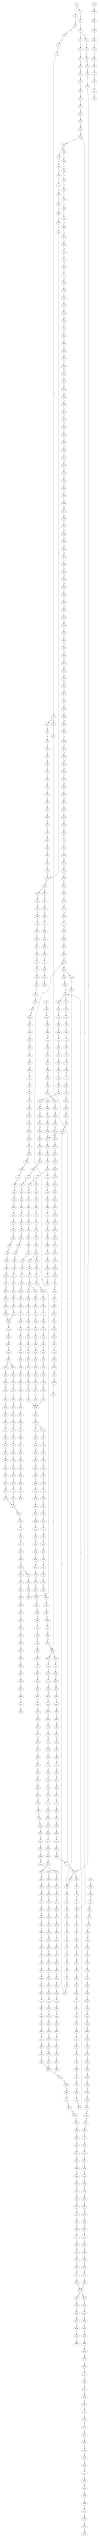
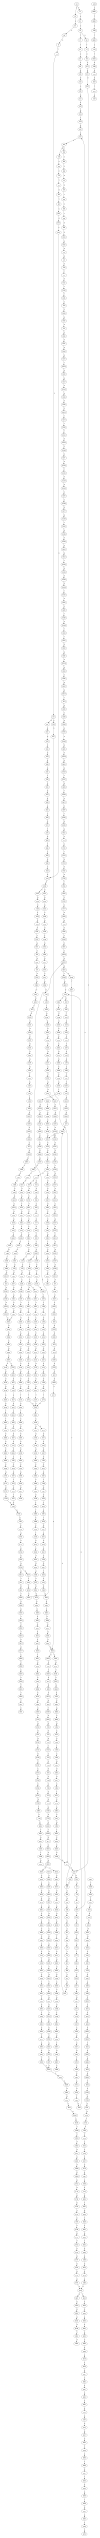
node "S195": added
